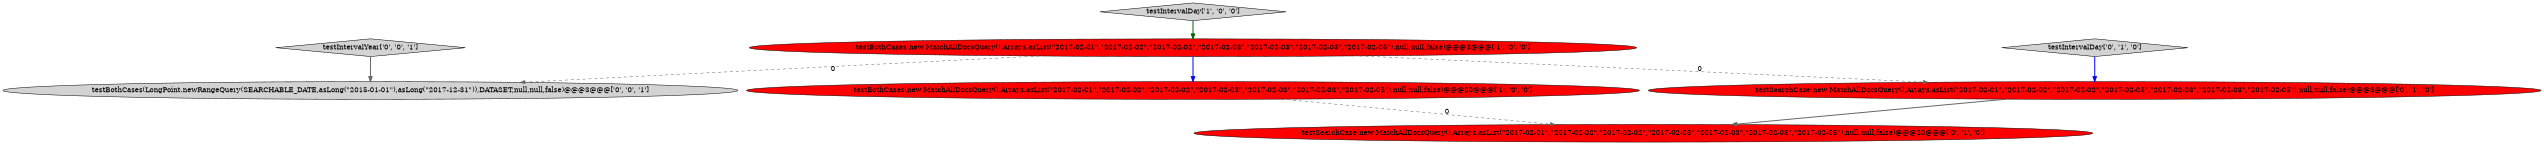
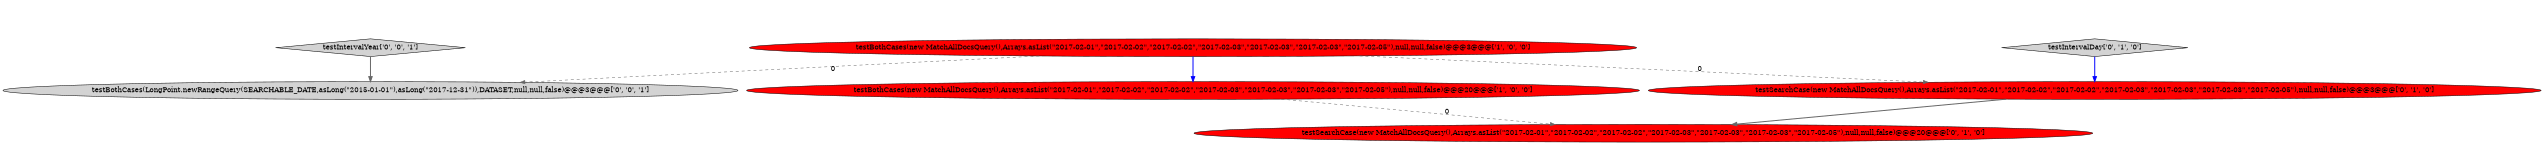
node "testIntervalDay['1', '0', '0']": removed
